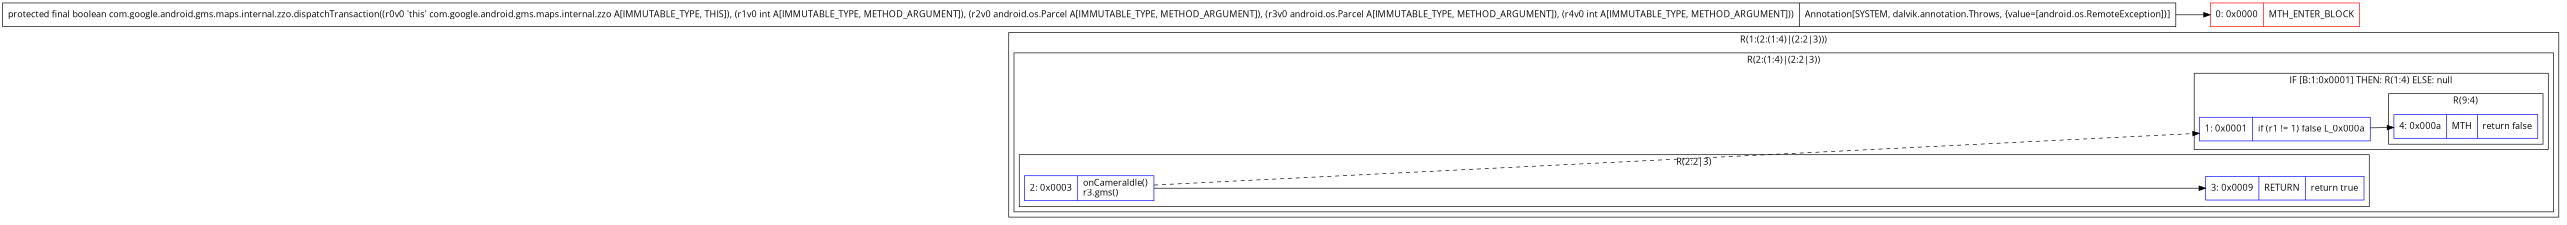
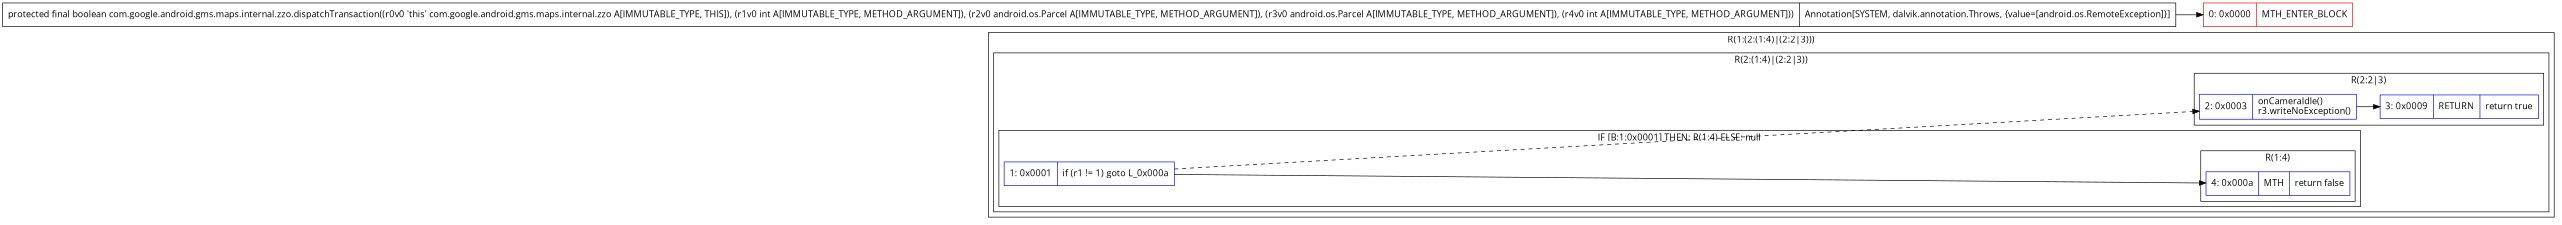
cluster "R(9:4)": label "R(9:4)" -> "R(1:4)"
node "1: 0x0001": text "if (r1 != 1) false L_0x000a" -> "if (r1 != 1) goto L_0x000a"
edge "2: 0x0003" -> "1: 0x0001": reversed
node "2: 0x0003": text "r3.gms()" -> "r3.writeNoException()"
